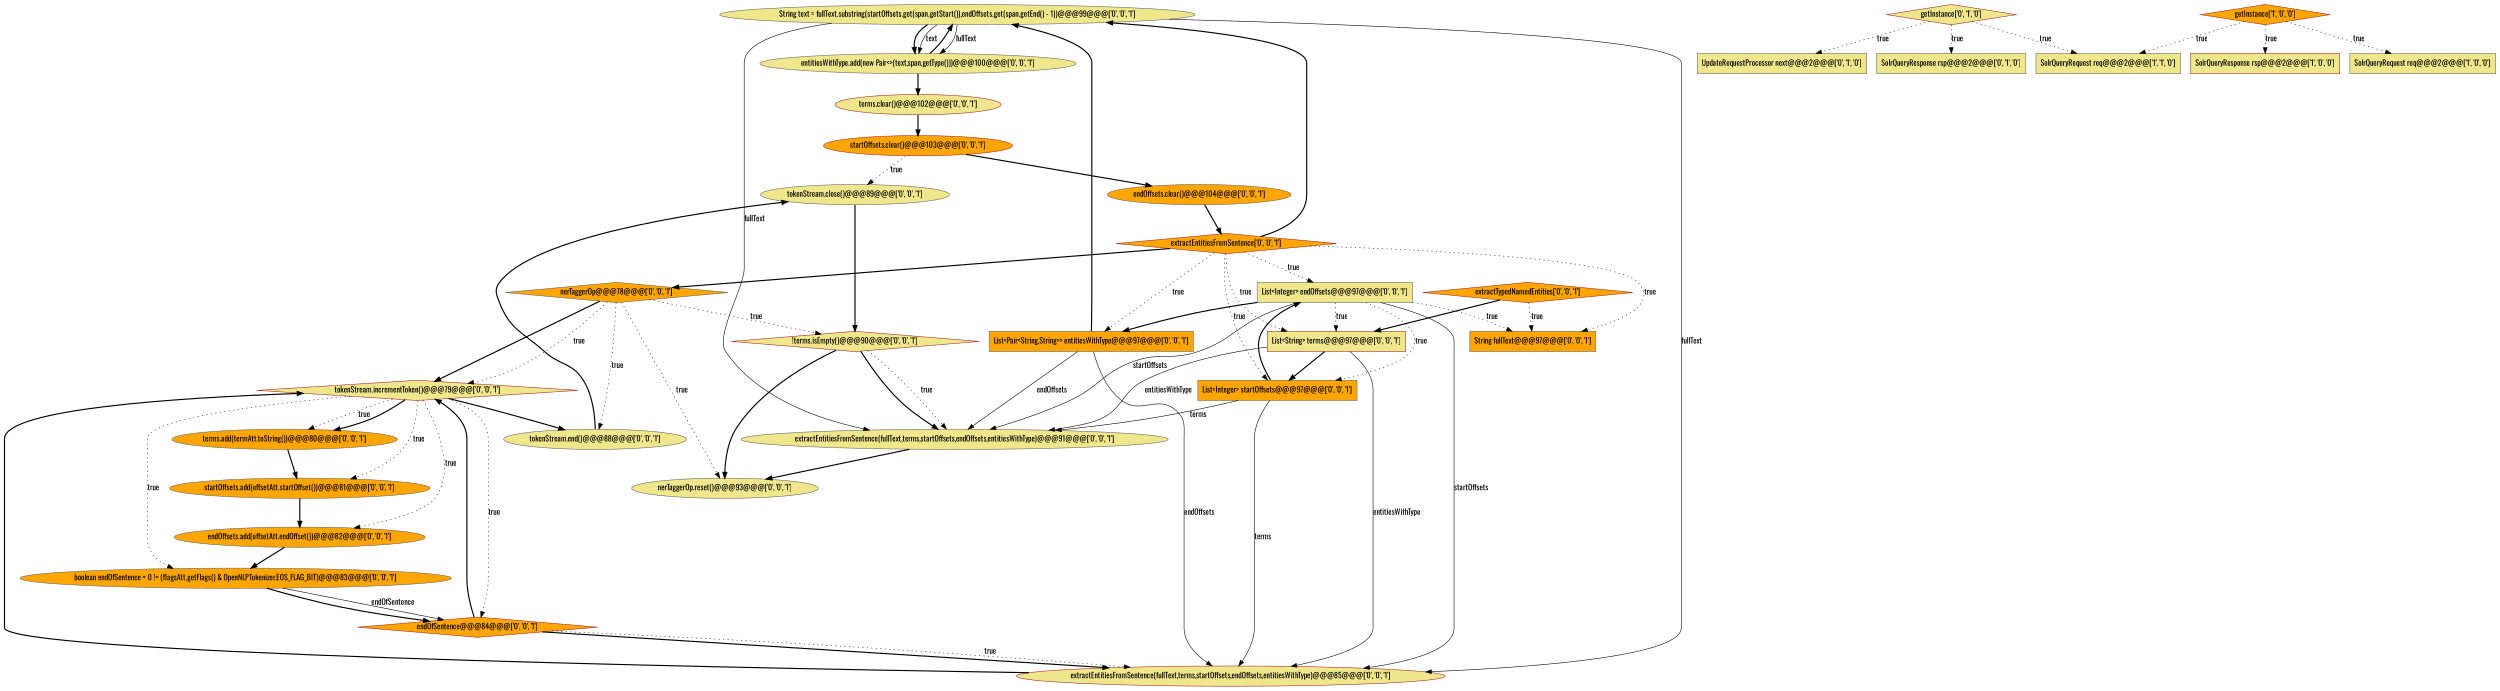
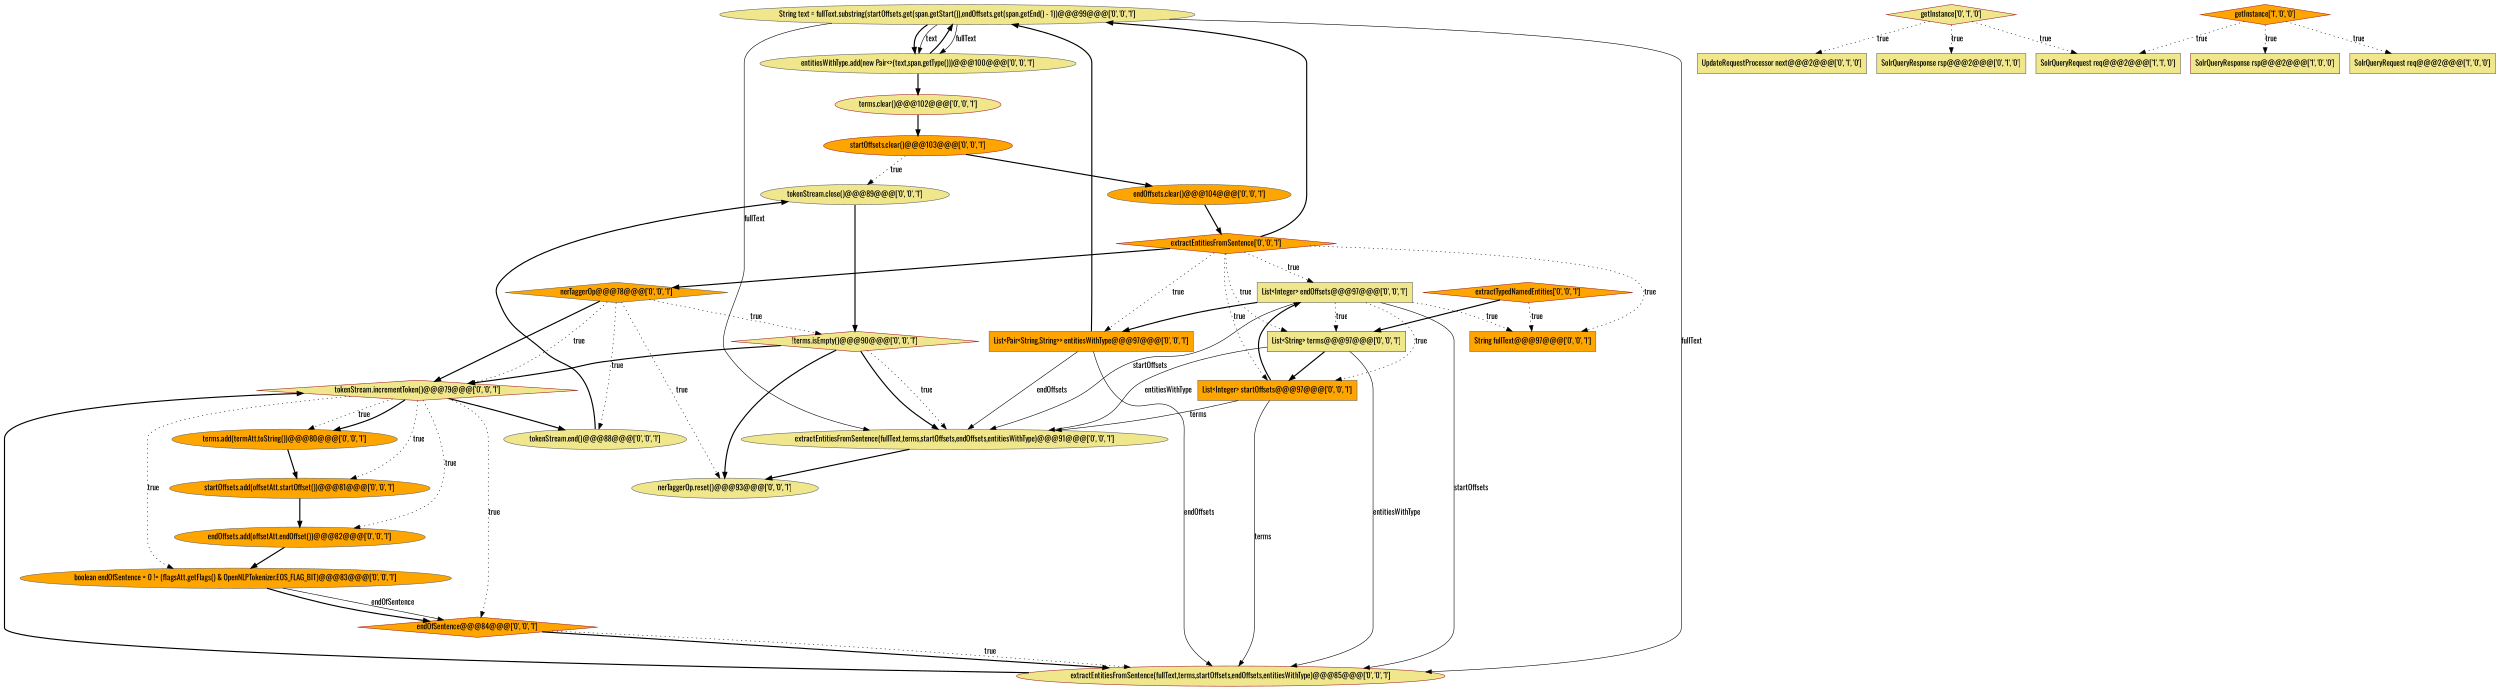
edge "endOfSentence@@@84@@@['0', '0', '1']" -> "tokenStream.incrementToken()@@@79@@@['0', '0', '1']": now "!terms.isEmpty()@@@90@@@['0', '0', '1']" -> "tokenStream.incrementToken()@@@79@@@['0', '0', '1']"
